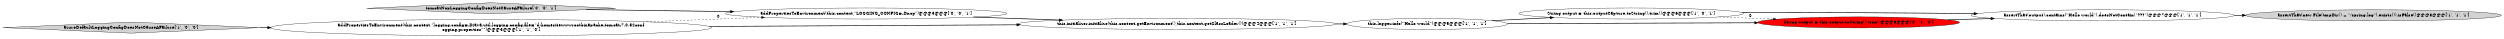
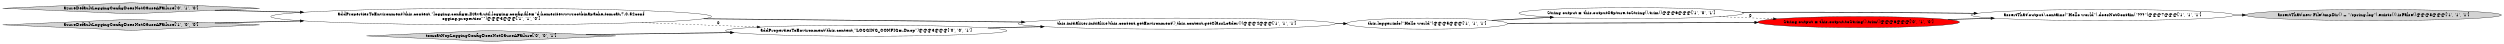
node "azureDefaultLoggingConfigDoesNotCauseAFailure['0', '1', '0']": added
